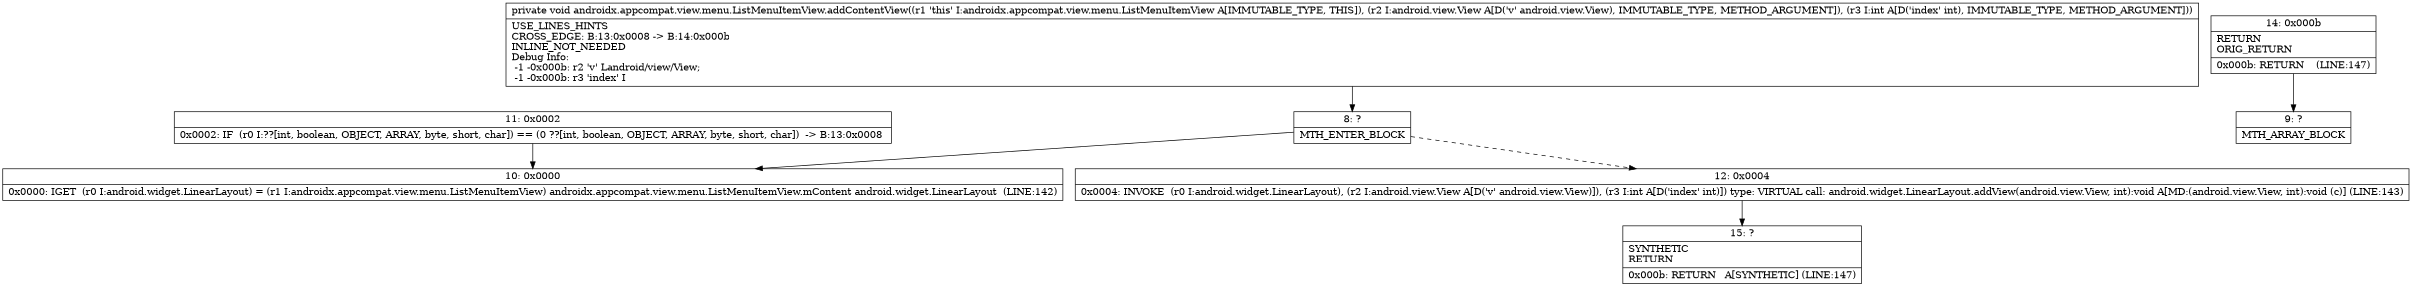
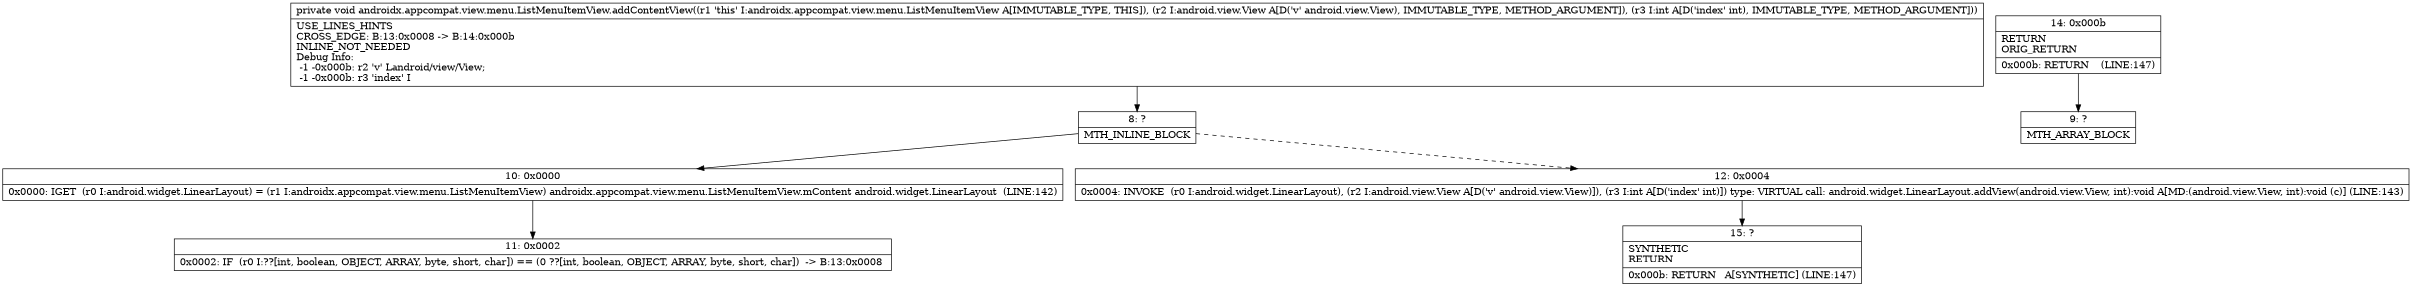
node "8: ?": text "MTH_ENTER_BLOCK" -> "MTH_INLINE_BLOCK"
edge "11: 0x0002" -> "10: 0x0000": reversed
